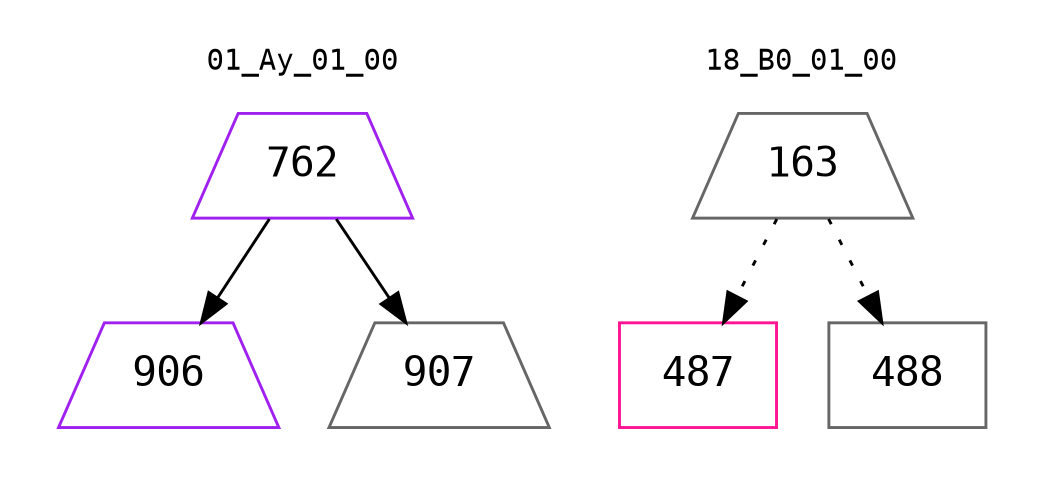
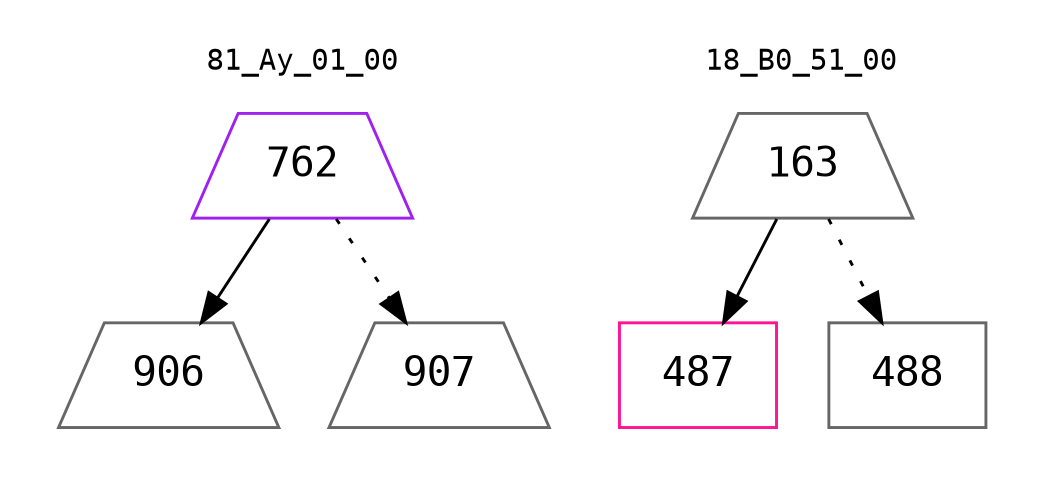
cluster "01_Ay_01_00": label "01_Ay_01_00" -> "81_Ay_01_00"
cluster "18_B0_01_00": label "18_B0_01_00" -> "18_B0_51_00"
edge "163" -> "487": style dotted -> solid
edge "762" -> "907": style solid -> dotted
node "906": color purple -> gray40
